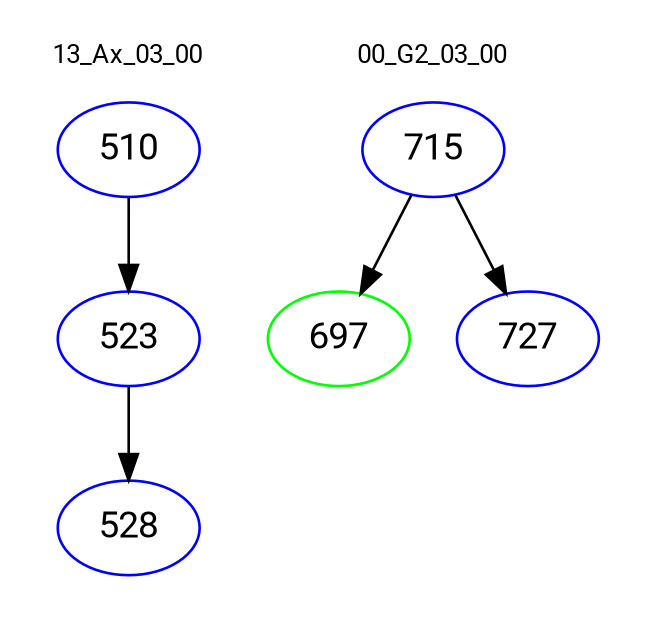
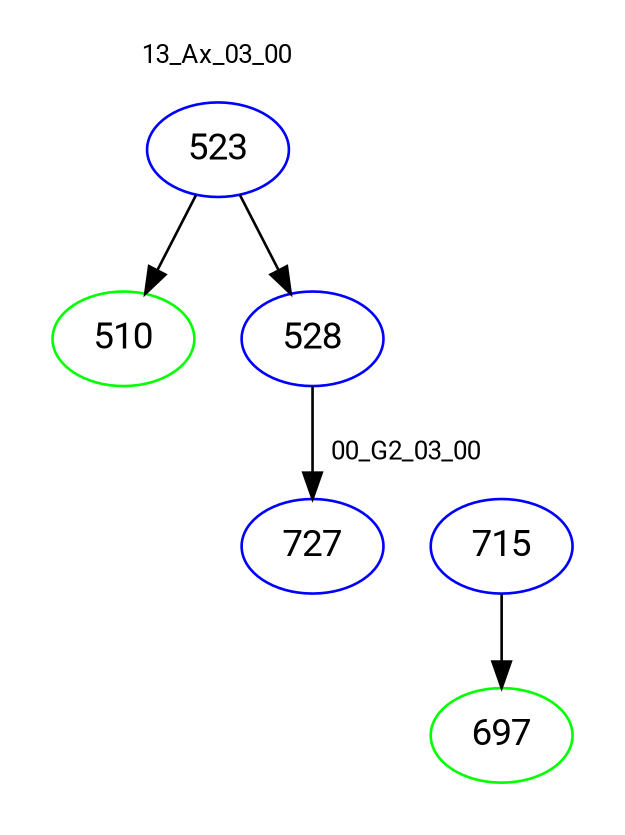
node "510": color blue -> green
edge "510" -> "523": reversed
edge "715" -> "727": now "528" -> "727"
